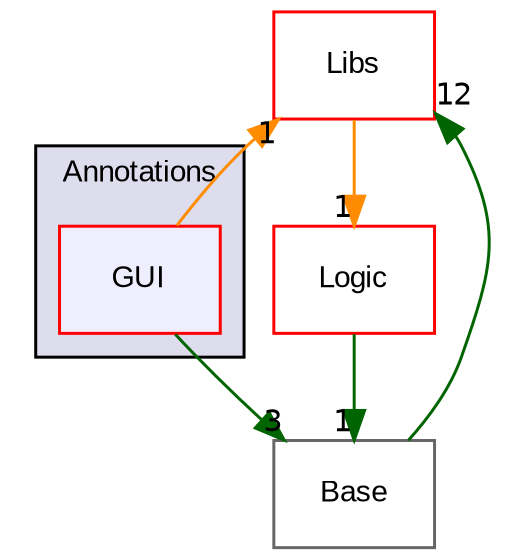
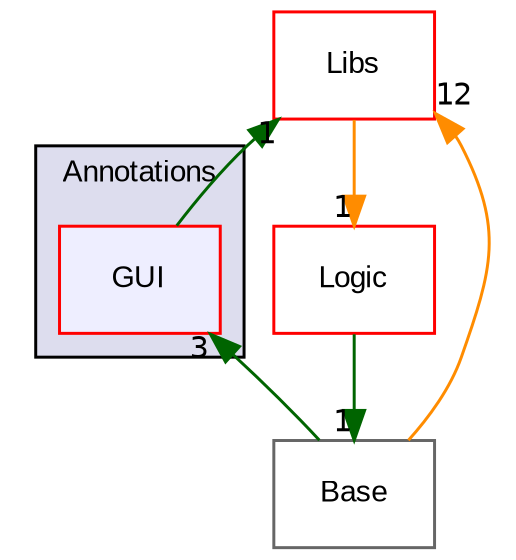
edge "GUI" -> "Libs": color darkorange -> darkgreen
edge "Base" -> "Libs": color darkgreen -> darkorange
edge "GUI" -> "Base": reversed
